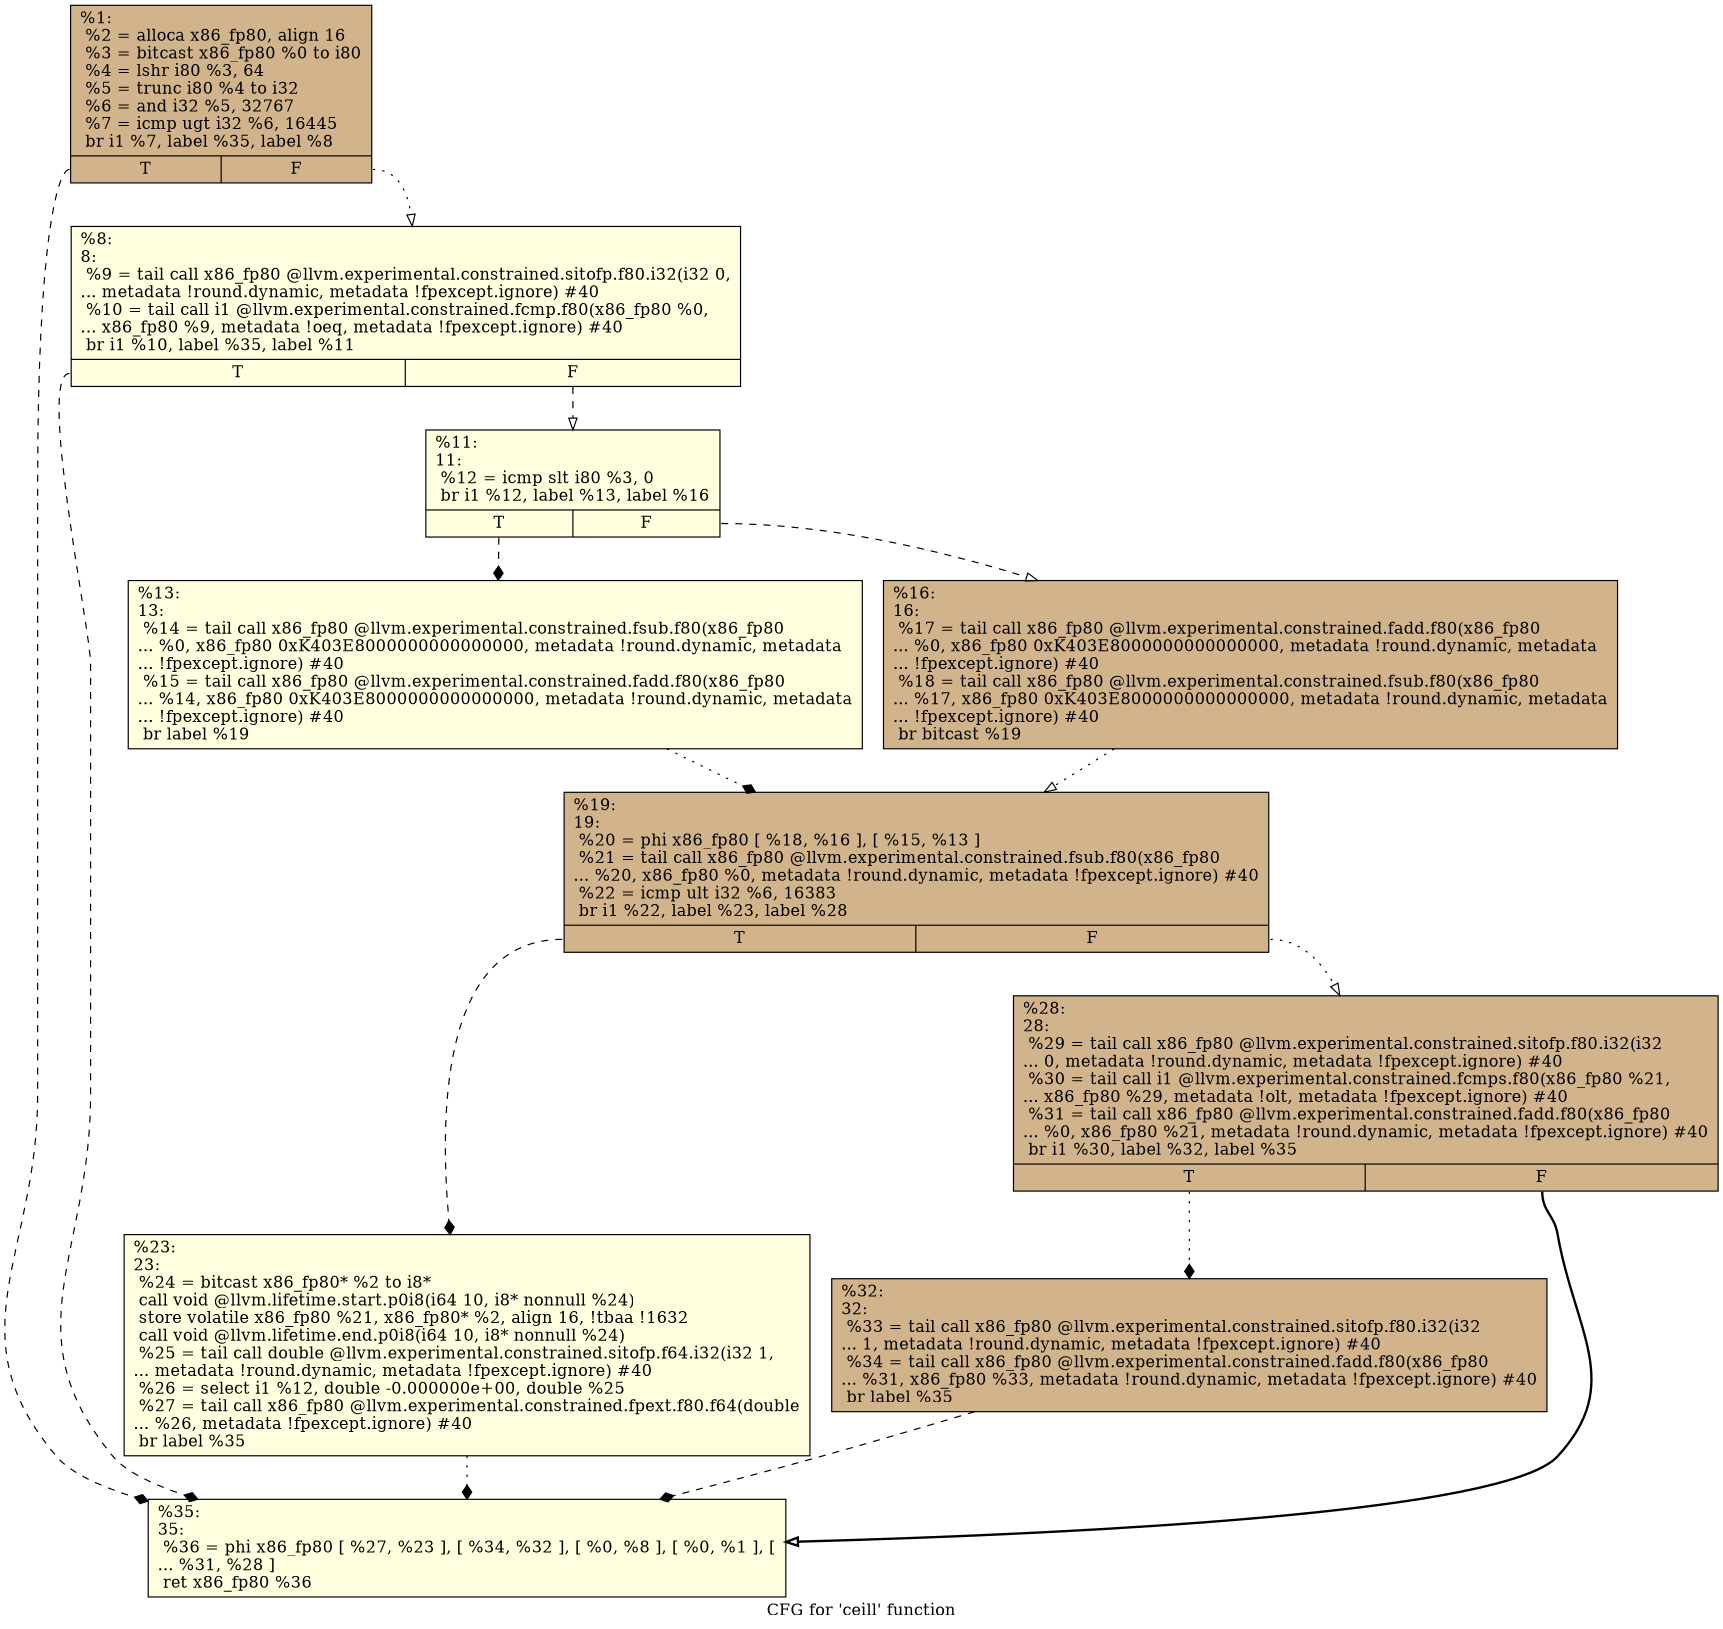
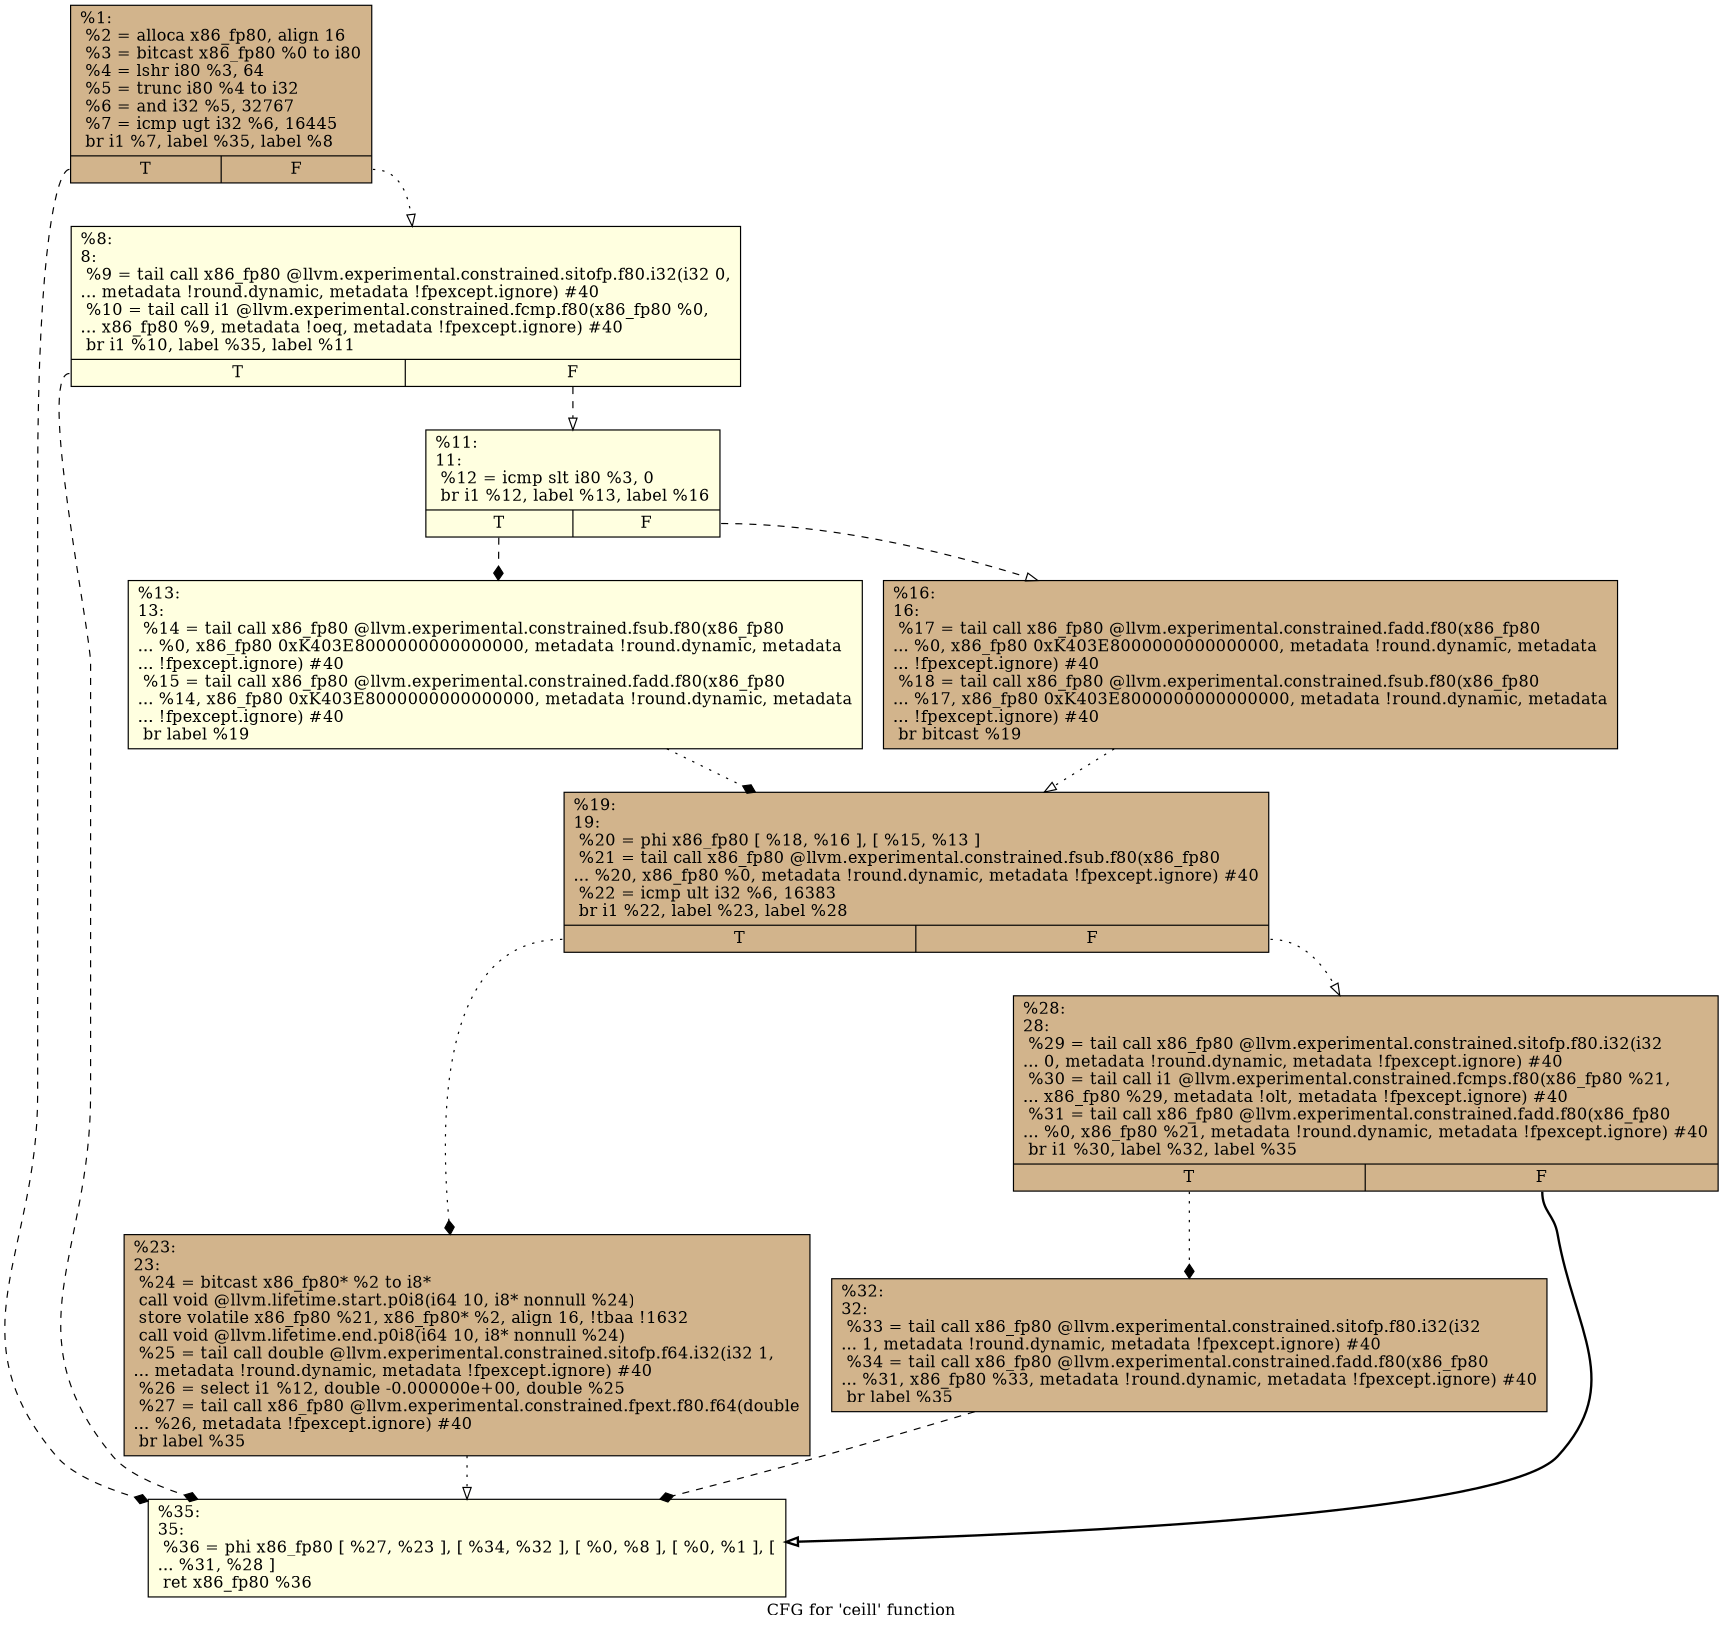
edge "%19:" -> "%23:": style dashed -> dotted
node "%23:": fillcolor lightyellow -> tan
edge "%23:" -> "%35:": arrowhead diamond -> onormal
